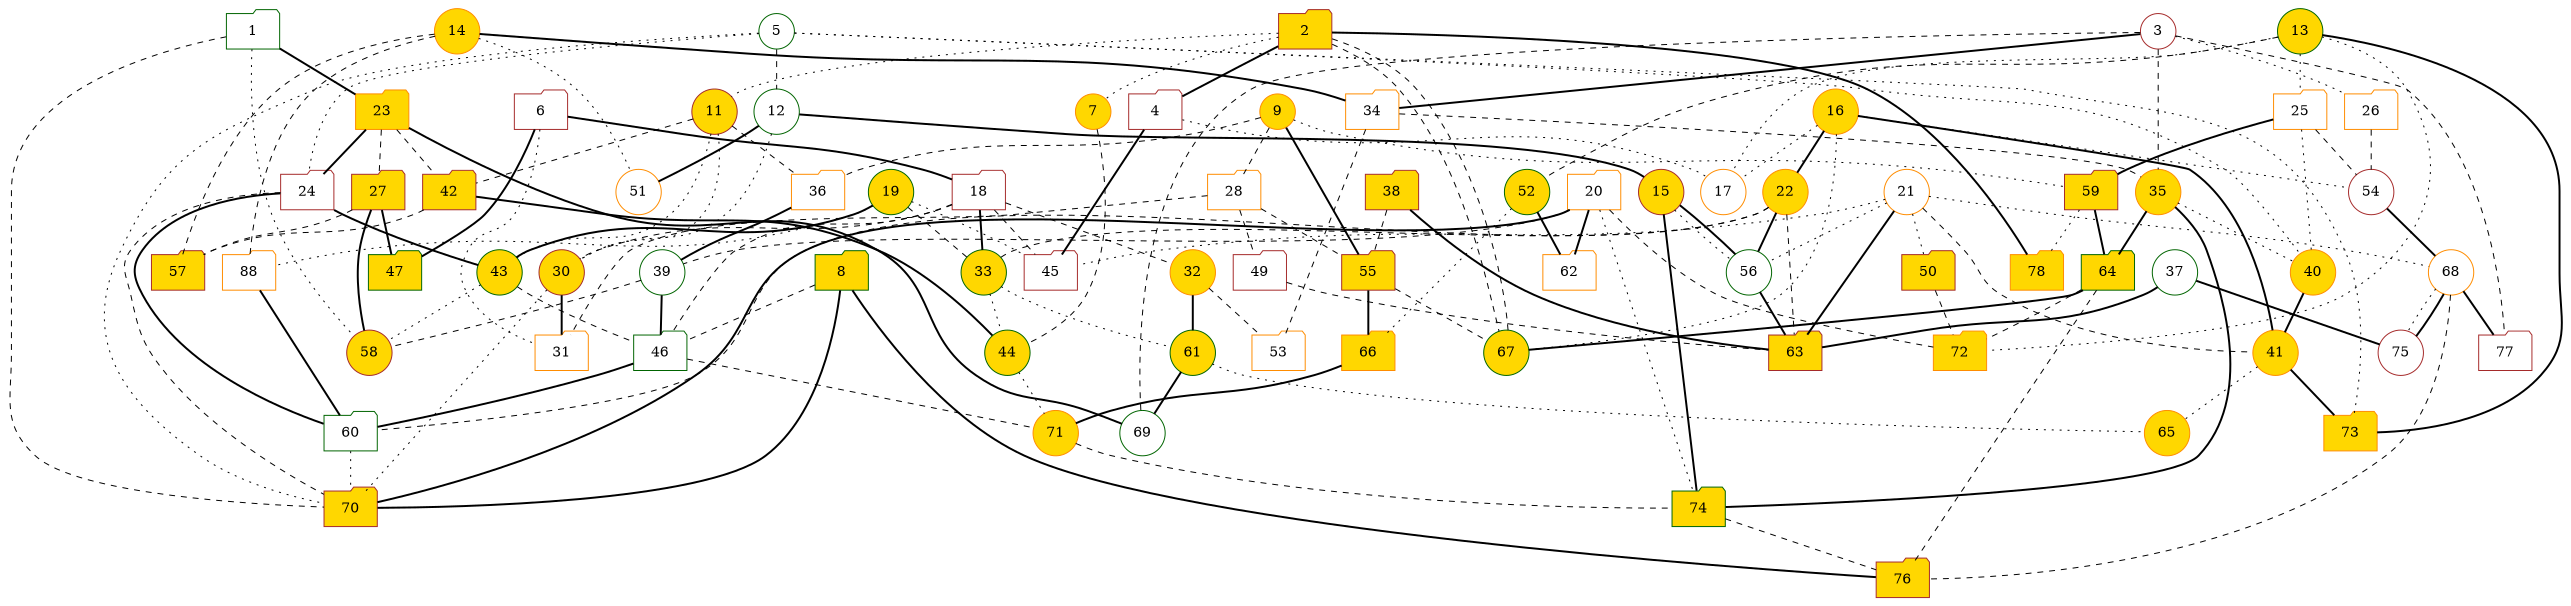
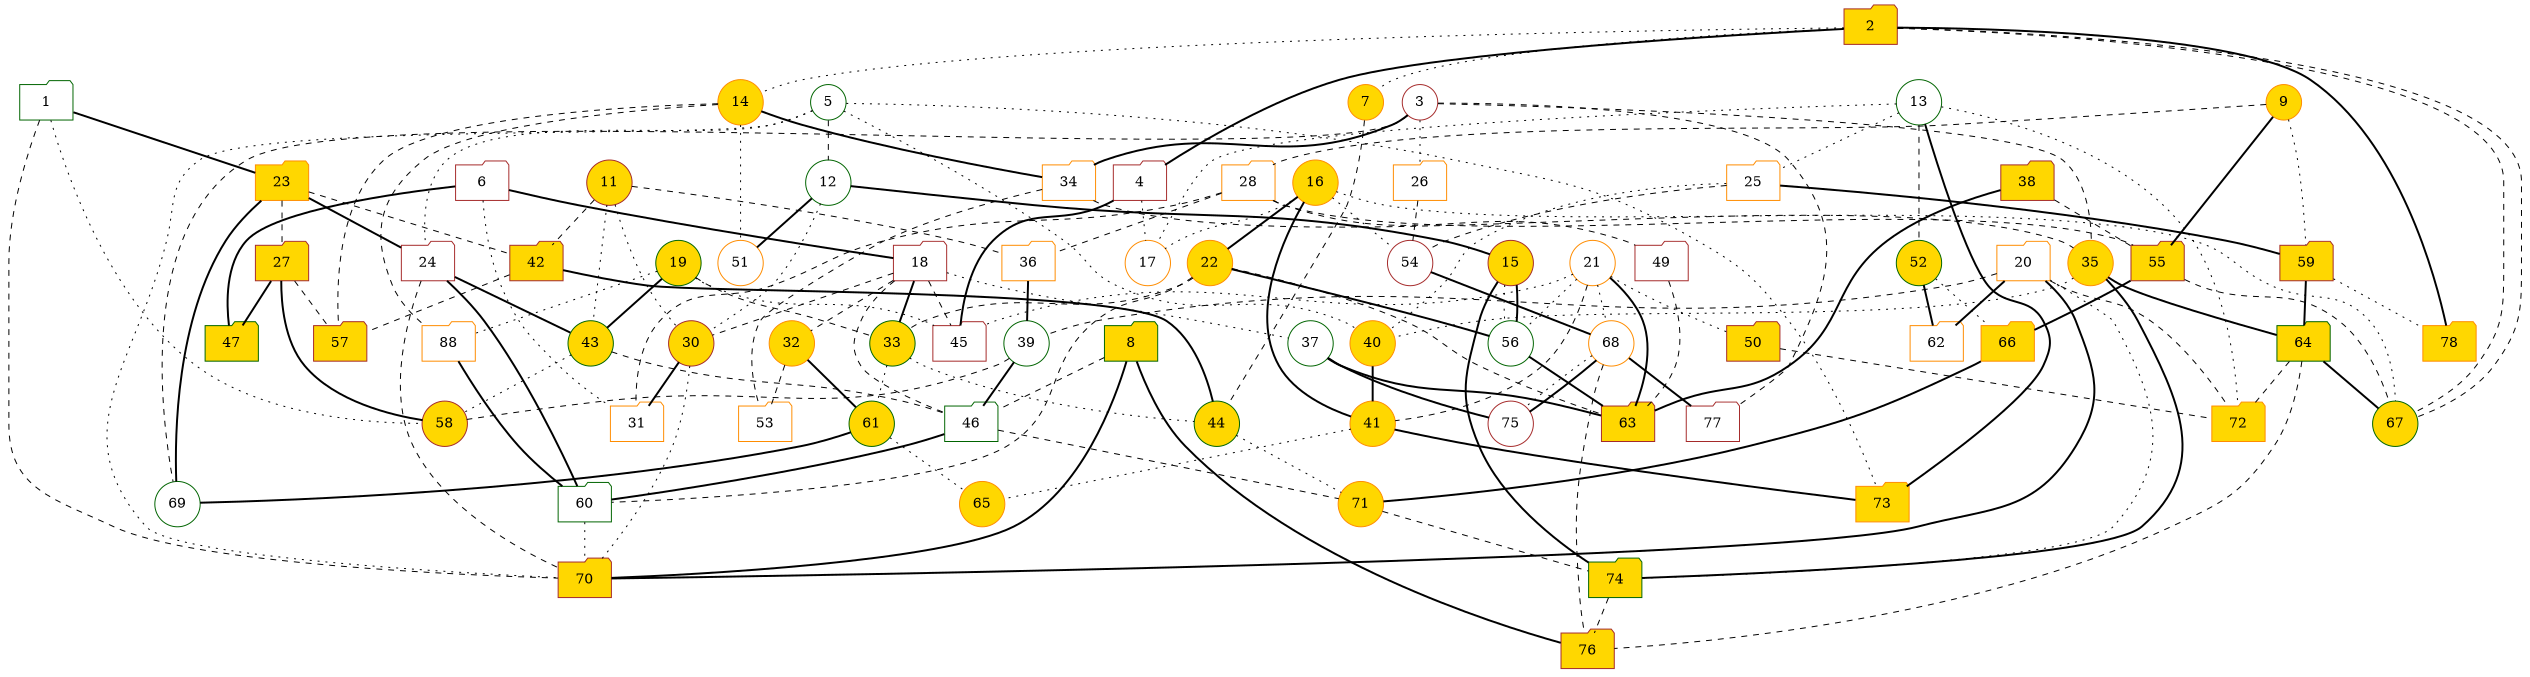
node "13": fillcolor gold -> white
edge "2" -- "11": now "2" -- "14"
edge "9" -- "36": now "28" -- "36"
edge "18" -- "37": added
